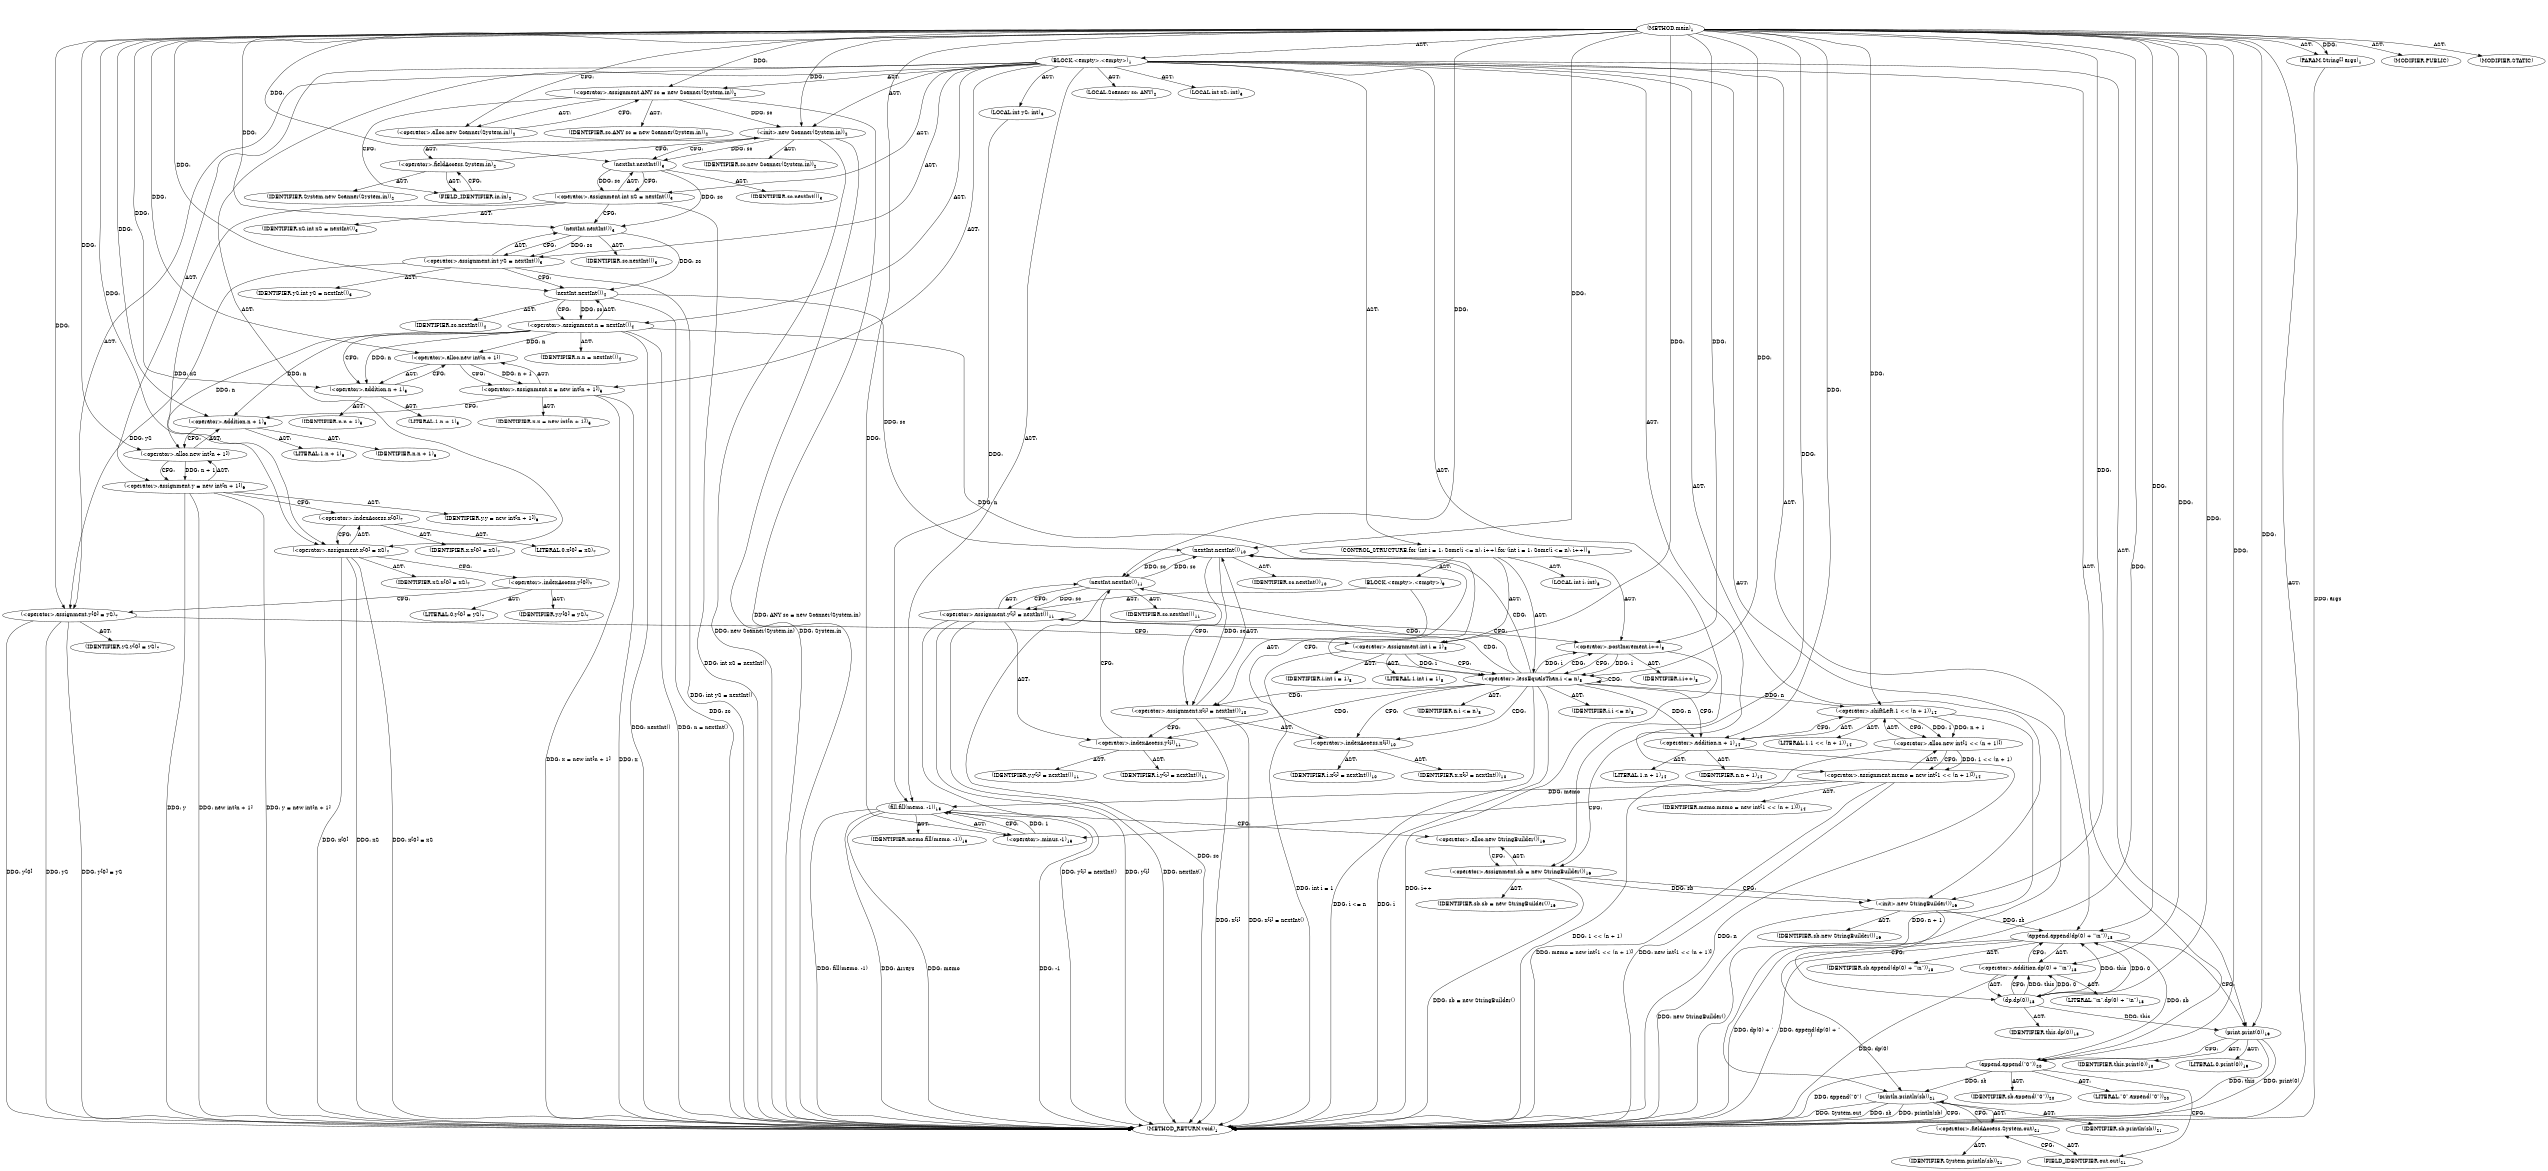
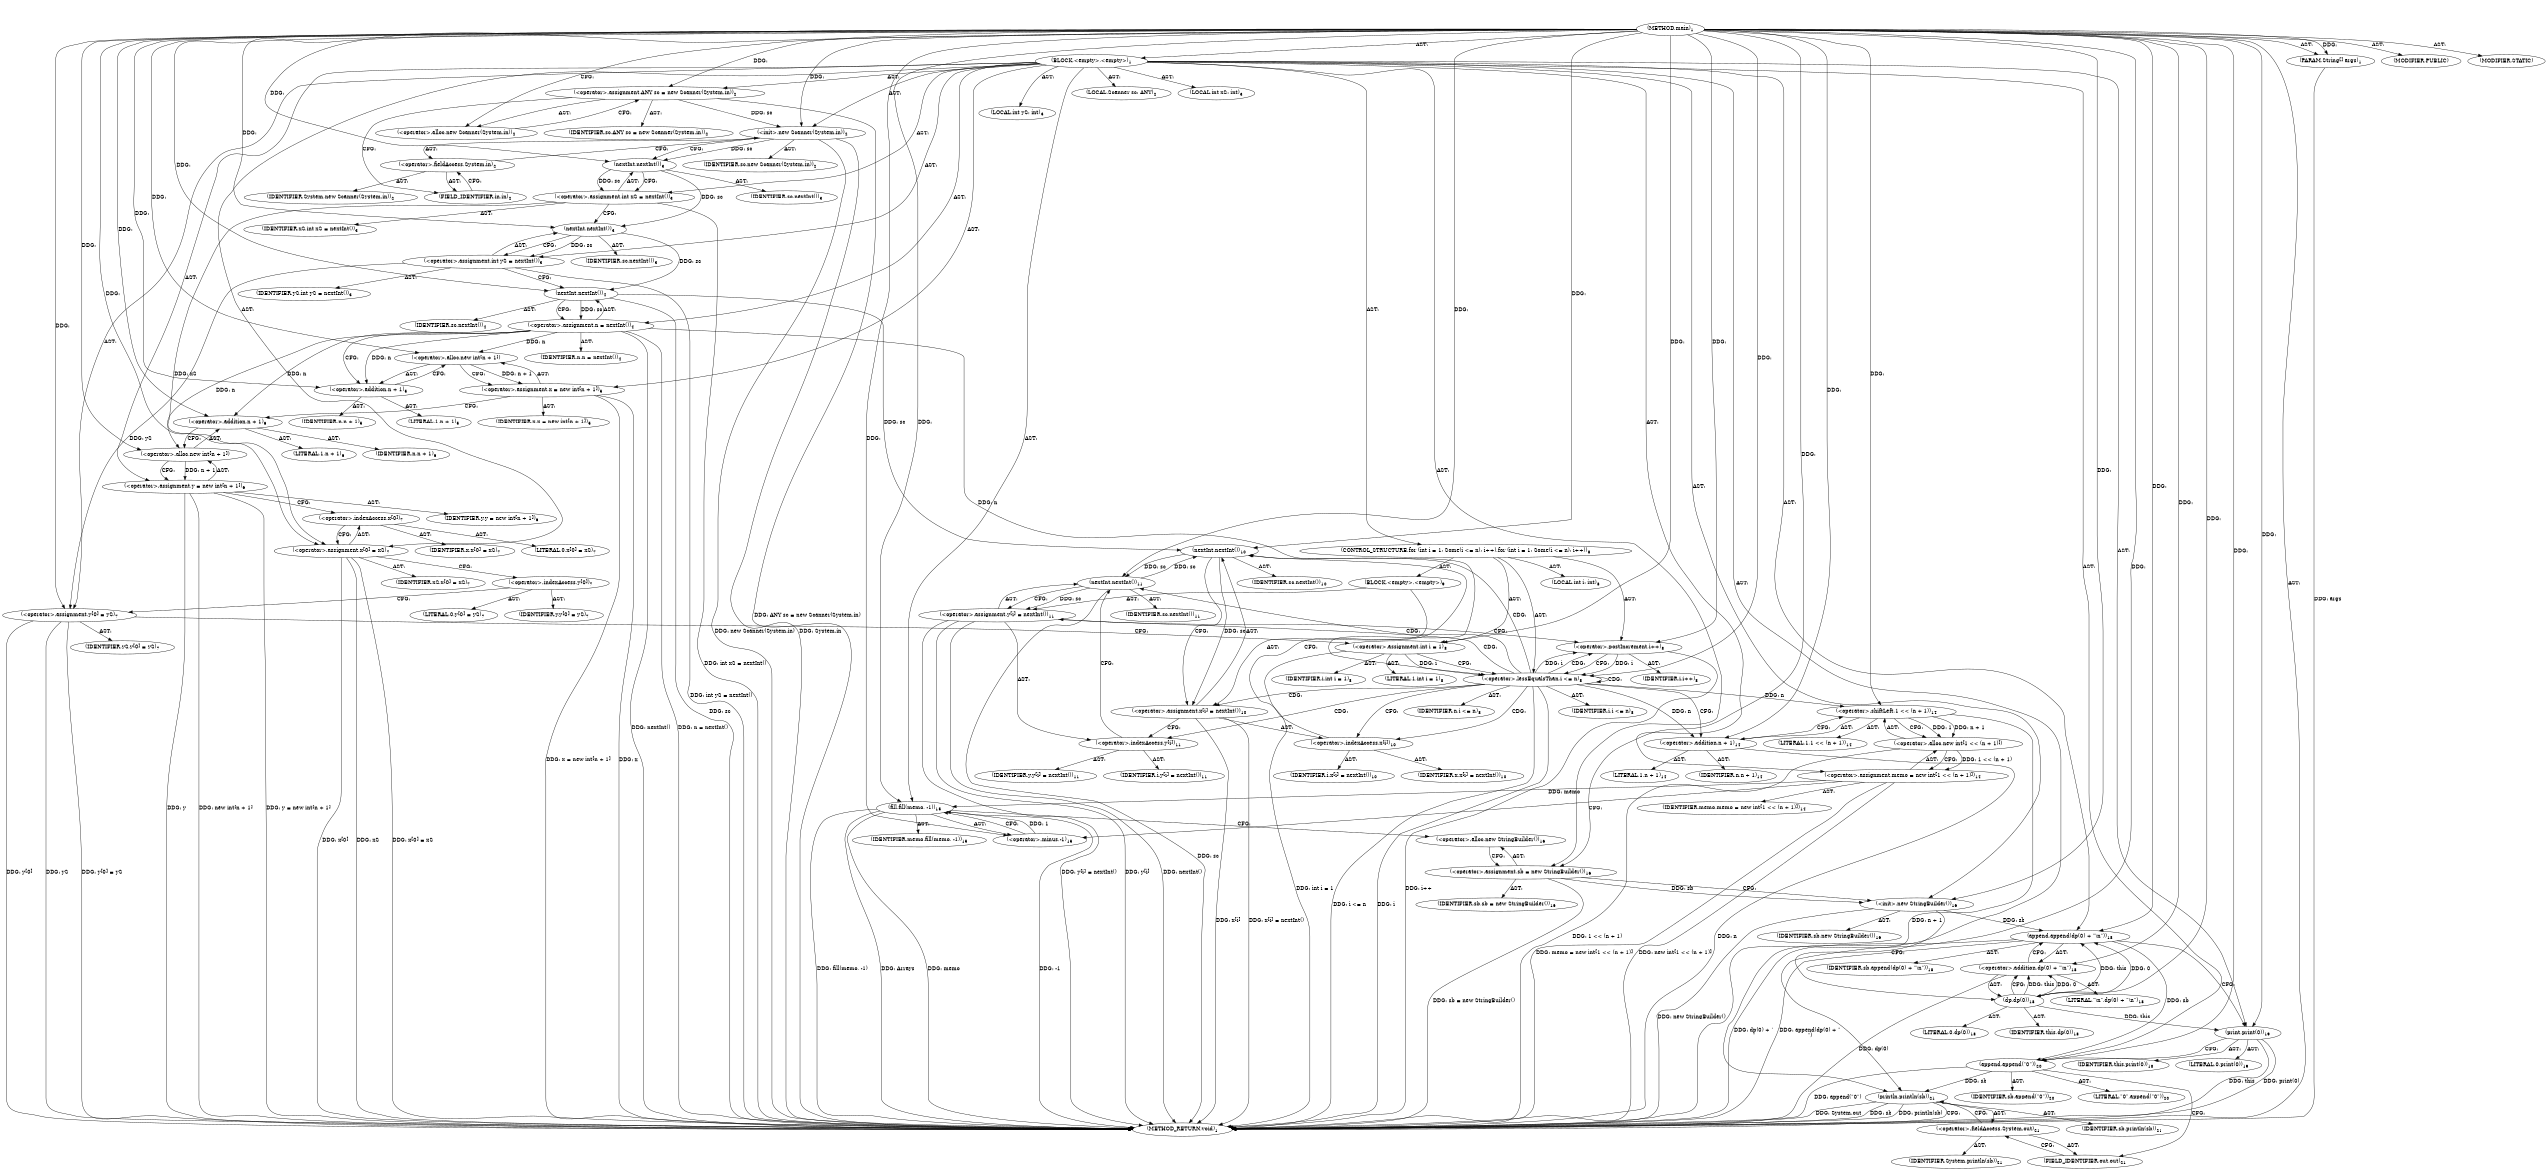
edge "(LOCAL,int yS: int)" -> "(fill,fill(memo, -1))": now "(METHOD,main)" -> "(fill,fill(memo, -1))"
node "(LITERAL,0,dp(0))": added
